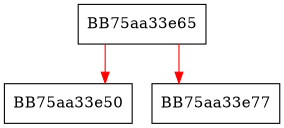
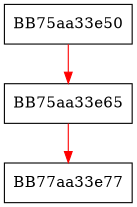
edge "BB75aa33e65" -> "BB75aa33e50": reversed
node "BB75aa33e77": label "BB75aa33e77" -> "BB77aa33e77"
